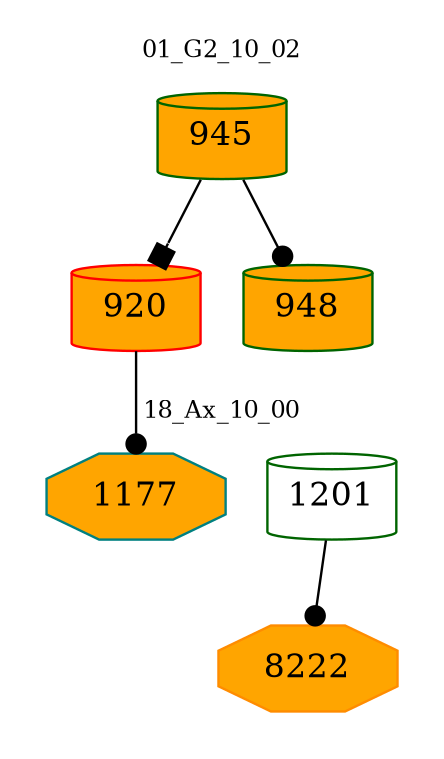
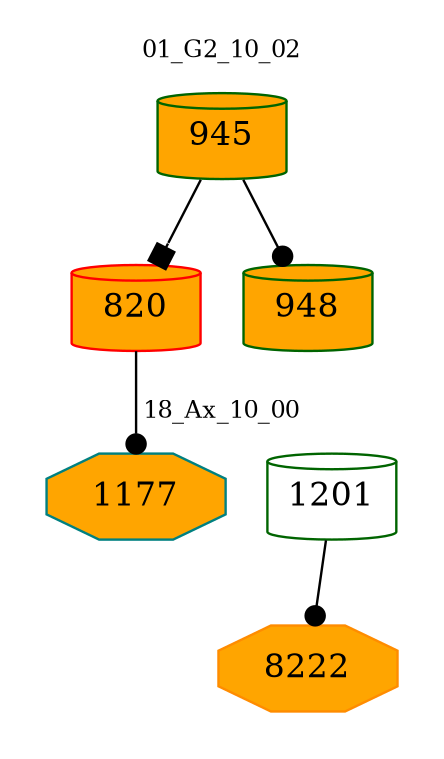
node "920": label "920" -> "820"
